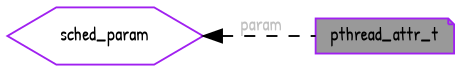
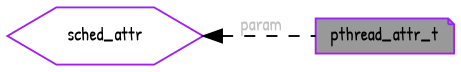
node "sched_param": label "sched_param" -> "sched_attr"
